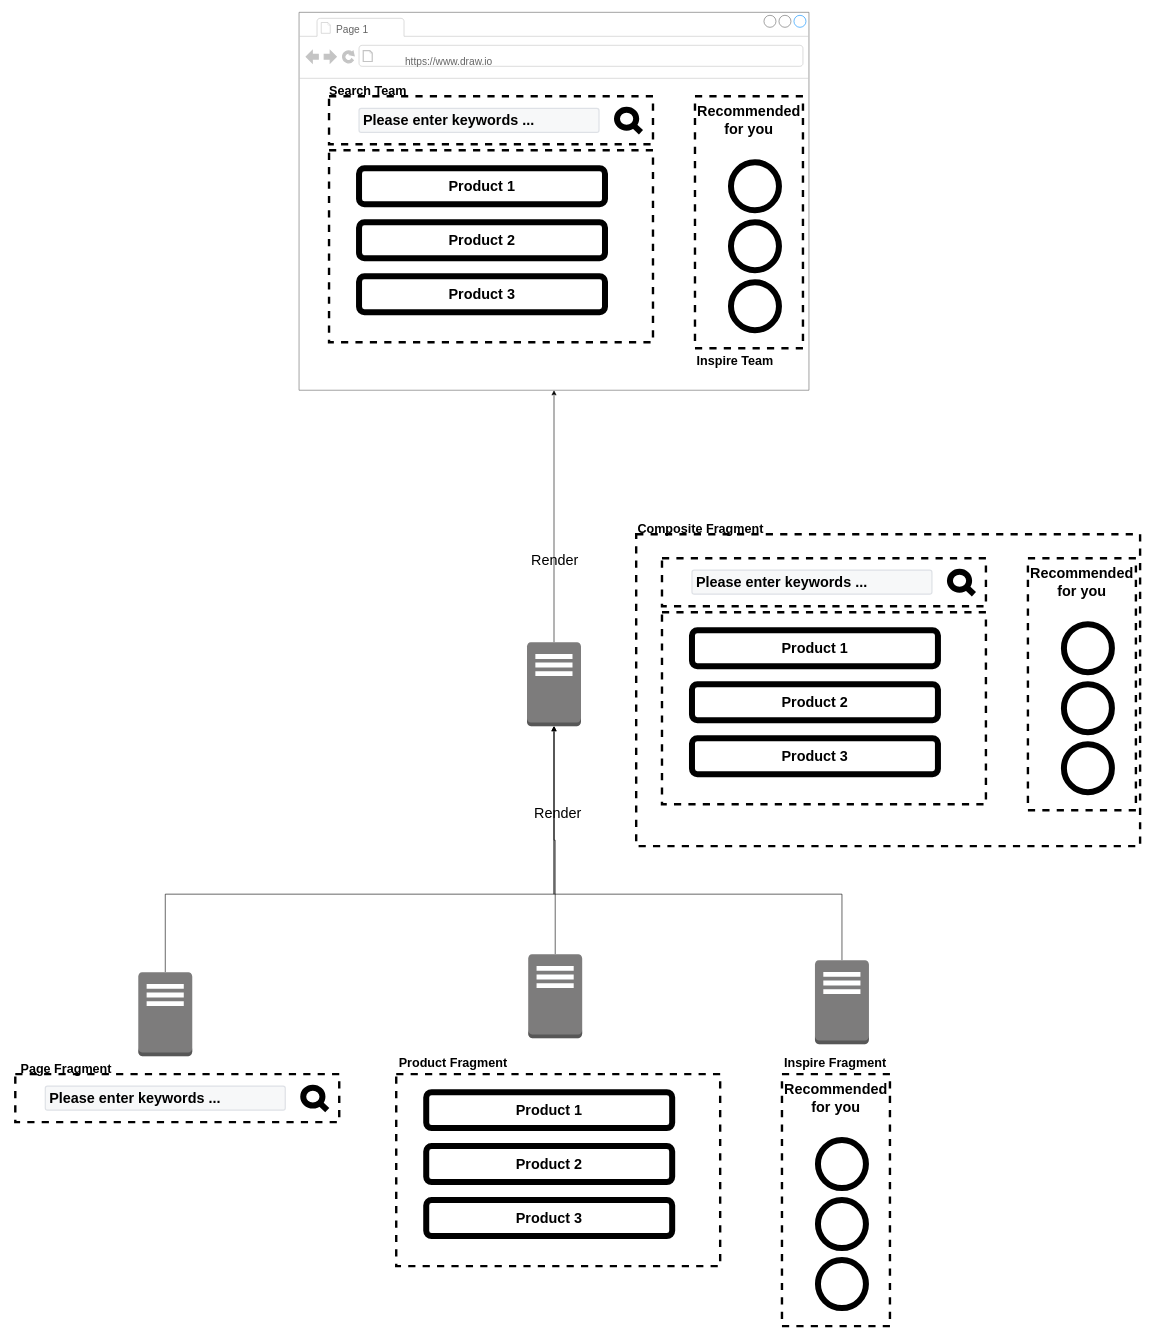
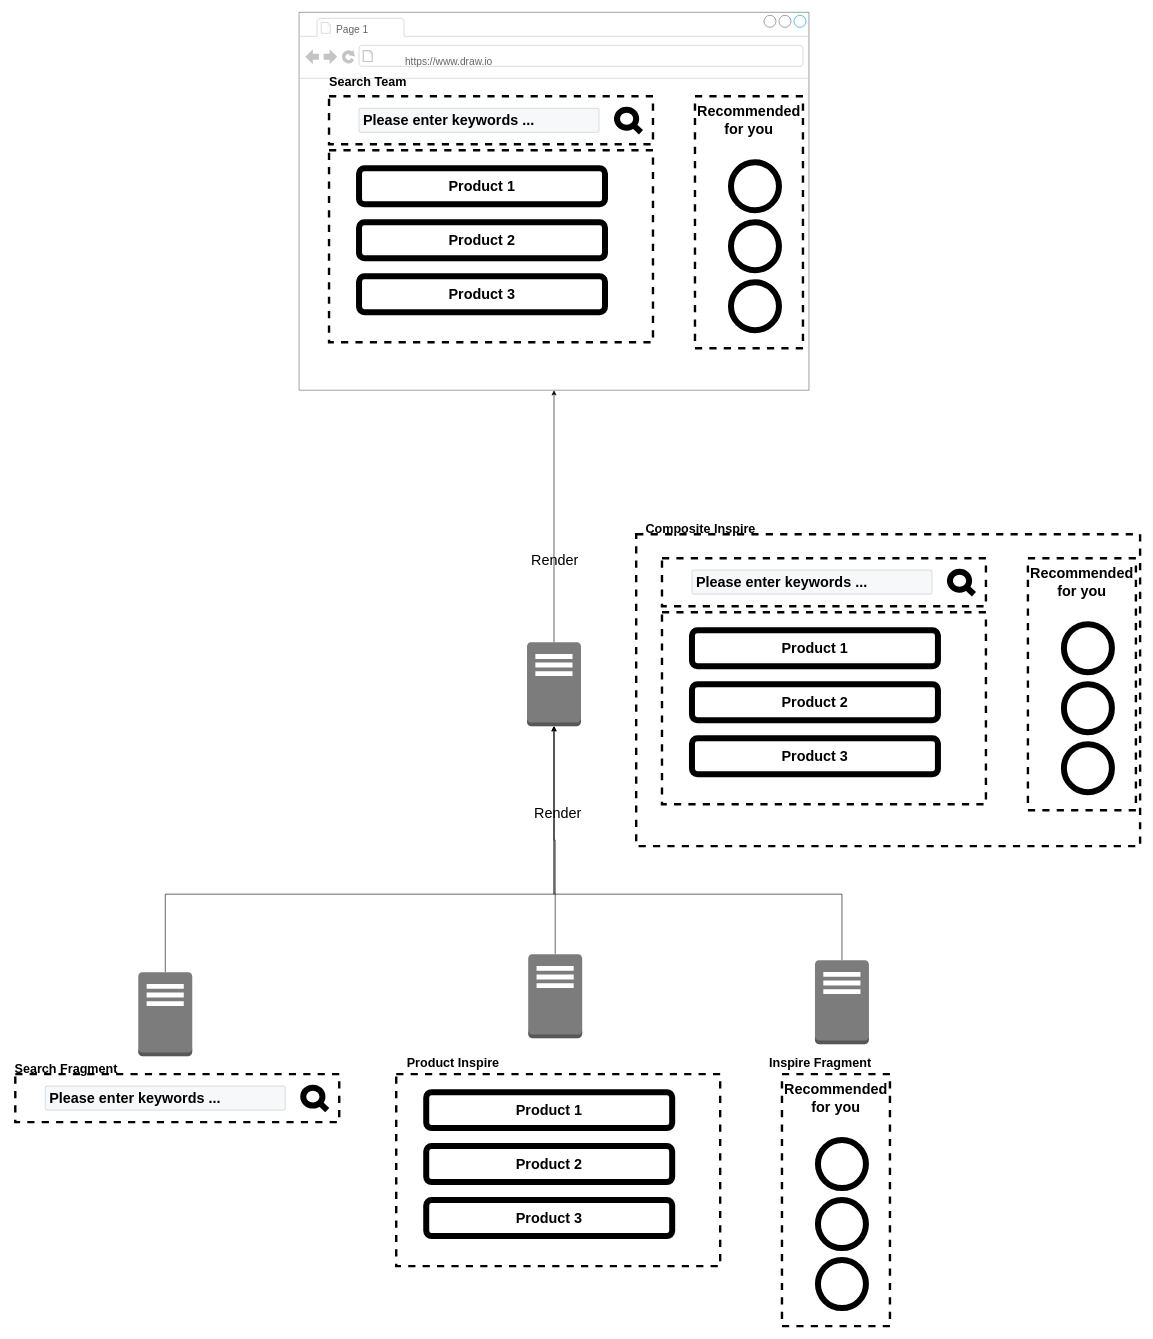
node "Search Team": moved (368, 90) -> (368, 81)
node "Inspire Team": removed
node "Composite Fragment": label "Composite Fragment" -> "Composite Inspire"
node "Product Fragment": label "Product Fragment" -> "Product Inspire"
node "Inspire Fragment": moved (836, 1062) -> (821, 1062)
node "Page Fragment": label "Page Fragment" -> "Search Fragment"
